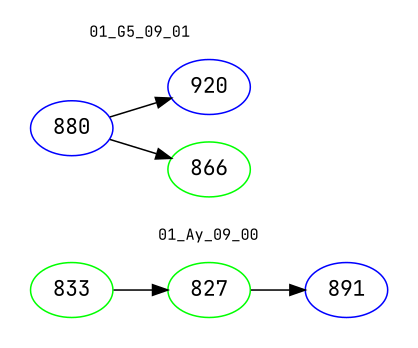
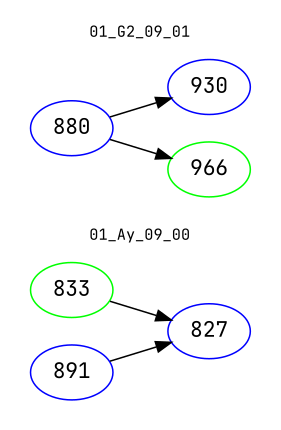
cluster "01_G5_09_01": label "01_G5_09_01" -> "01_G2_09_01"
node "920": label "920" -> "930"
node "866": label "866" -> "966"
node "827": color green -> blue
edge "827" -> "891": reversed
